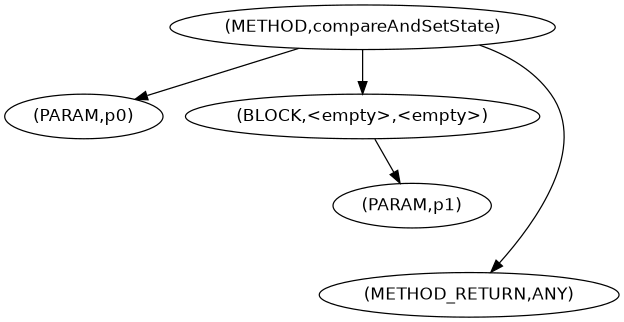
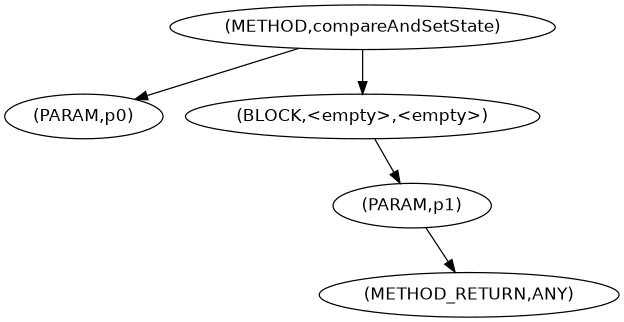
edge "(METHOD,compareAndSetState)" -> "(METHOD_RETURN,ANY)": now "(PARAM,p1)" -> "(METHOD_RETURN,ANY)"
